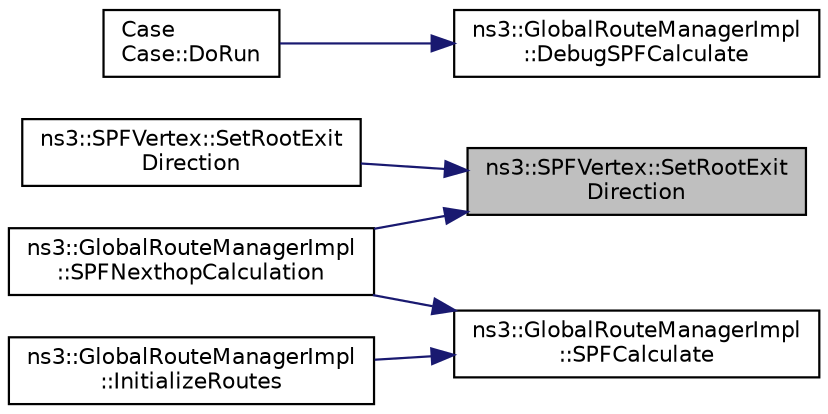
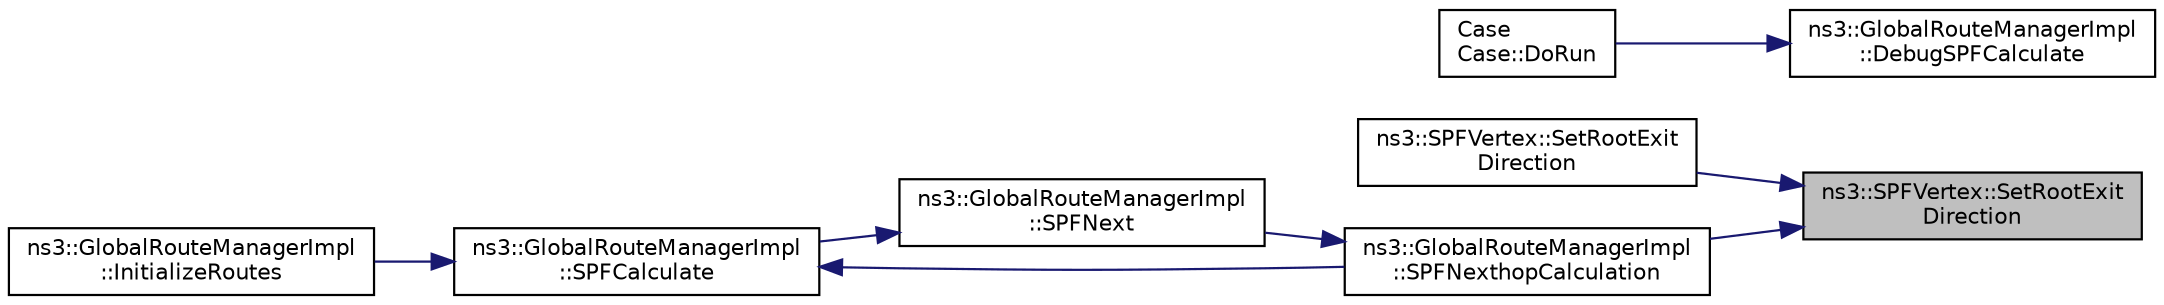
node "ns3::GlobalRouteManagerImpl ::SPFNext": added
